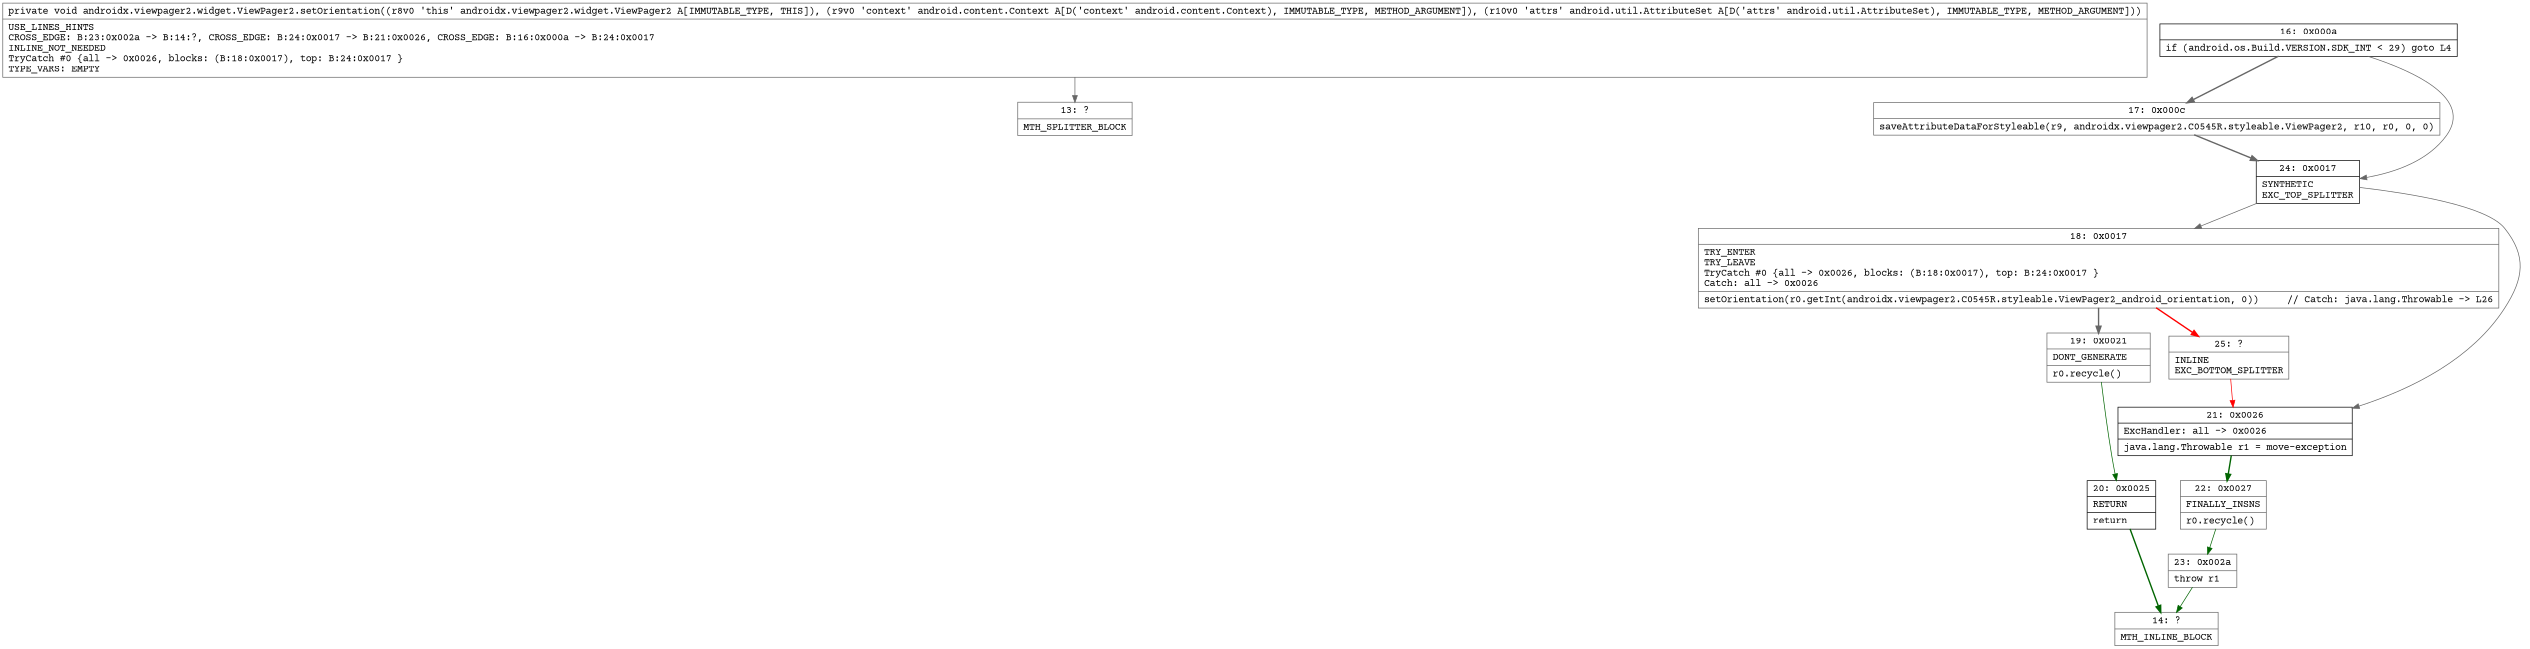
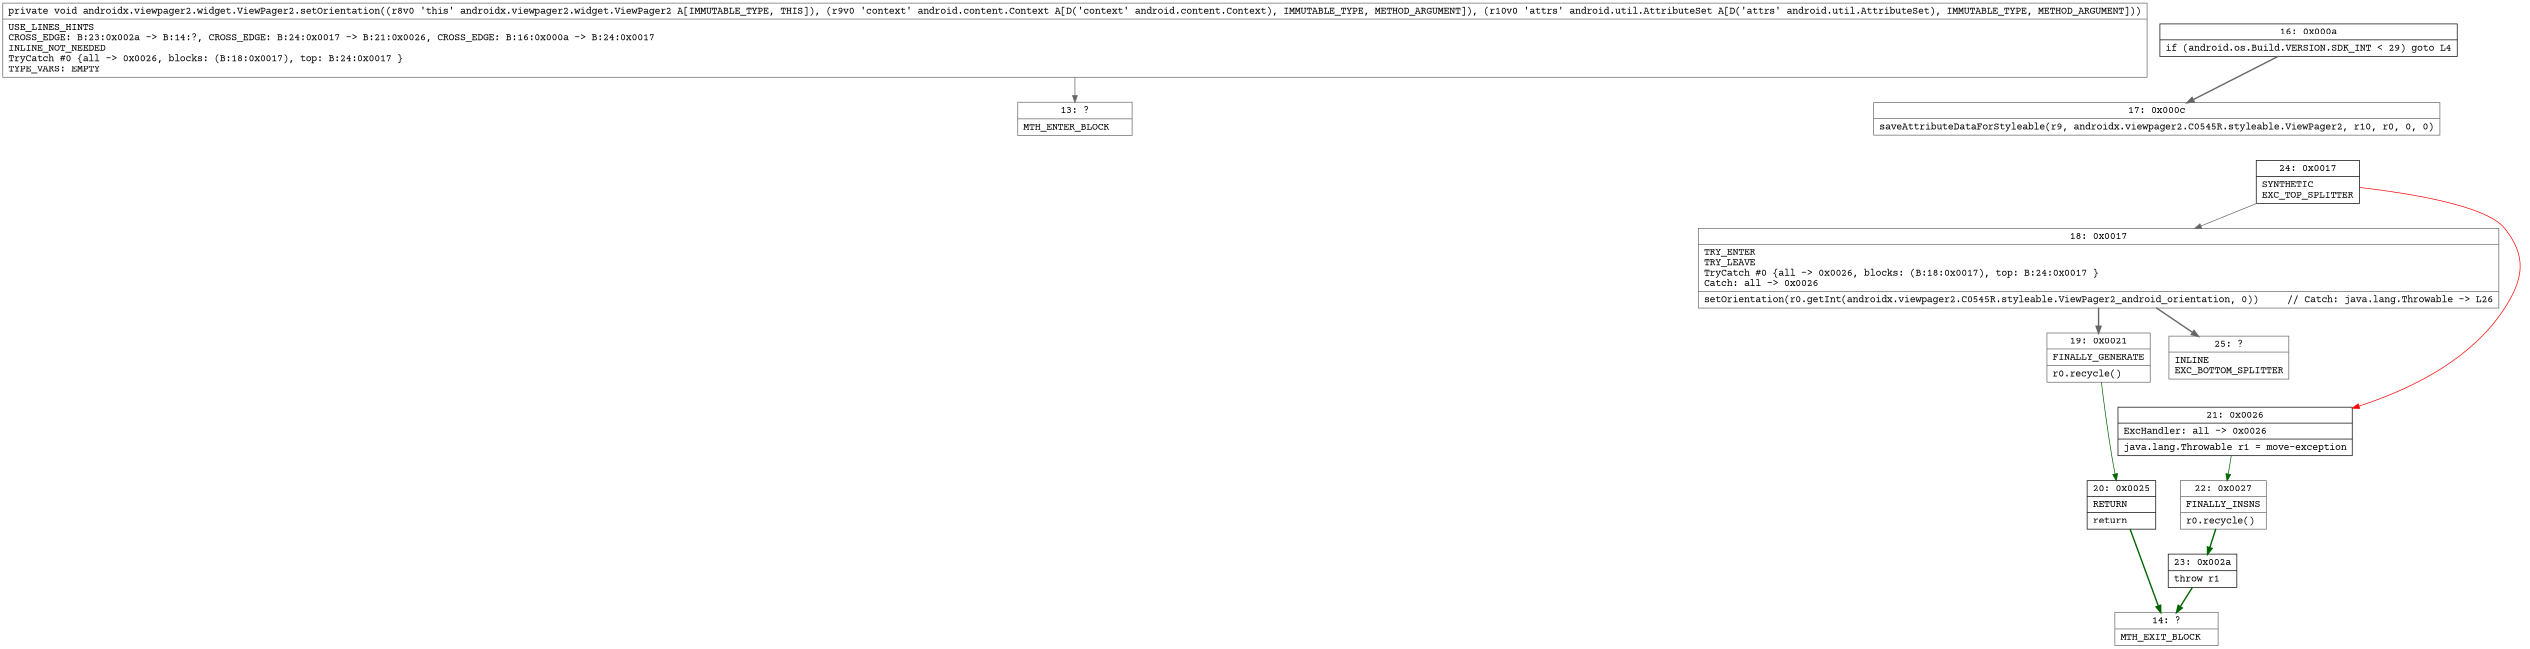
edge "16: 0x000a" -> "24: 0x0017": removed
node "13: ?": text "MTH_SPLITTER_BLOCK" -> "MTH_ENTER_BLOCK"
edge "17: 0x000c" -> "24: 0x0017": removed
edge "24: 0x0017" -> "21: 0x0026": color gray40 -> red
edge "18: 0x0017" -> "25: ?": color red -> gray40
node "19: 0x0021": text "DONT_GENERATE" -> "FINALLY_GENERATE"
edge "25: ?" -> "21: 0x0026": removed
edge "21: 0x0026" -> "22: 0x0027": style bold -> solid
edge "22: 0x0027" -> "23: 0x002a": style solid -> bold
node "23: 0x002a": color gray40 -> black
edge "23: 0x002a" -> "14: ?": style solid -> bold
node "14: ?": text "MTH_INLINE_BLOCK" -> "MTH_EXIT_BLOCK"
